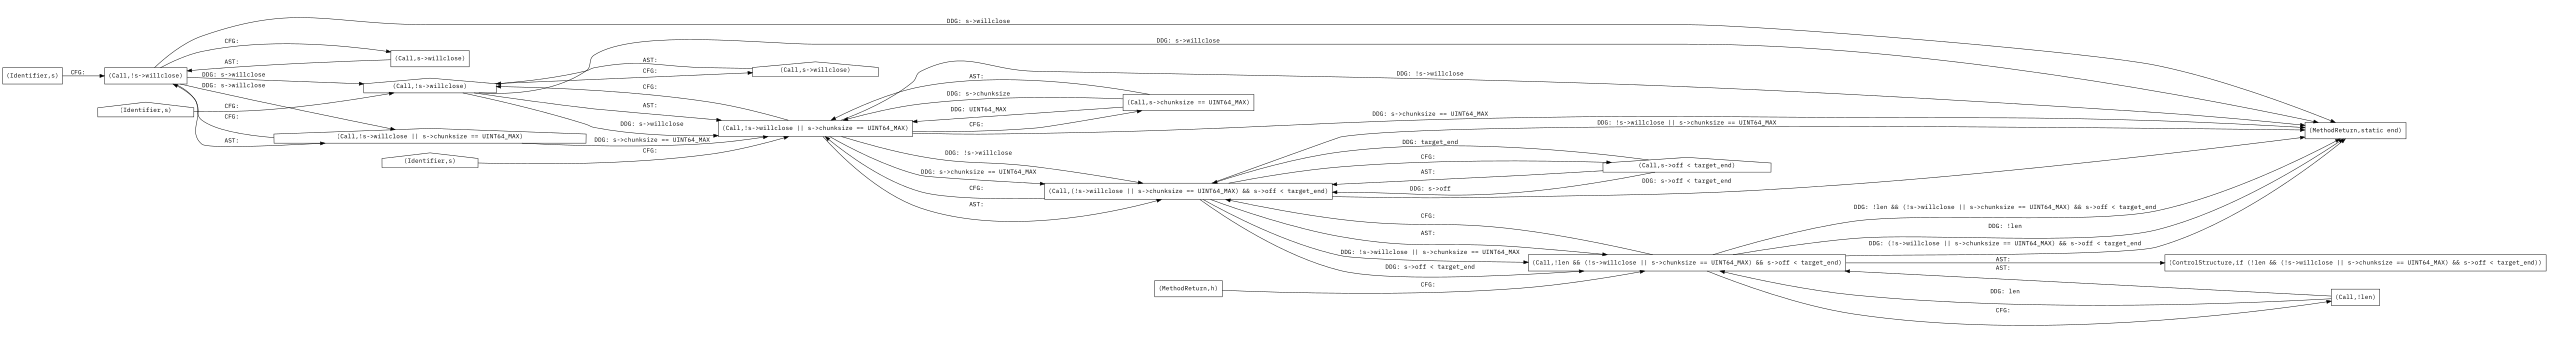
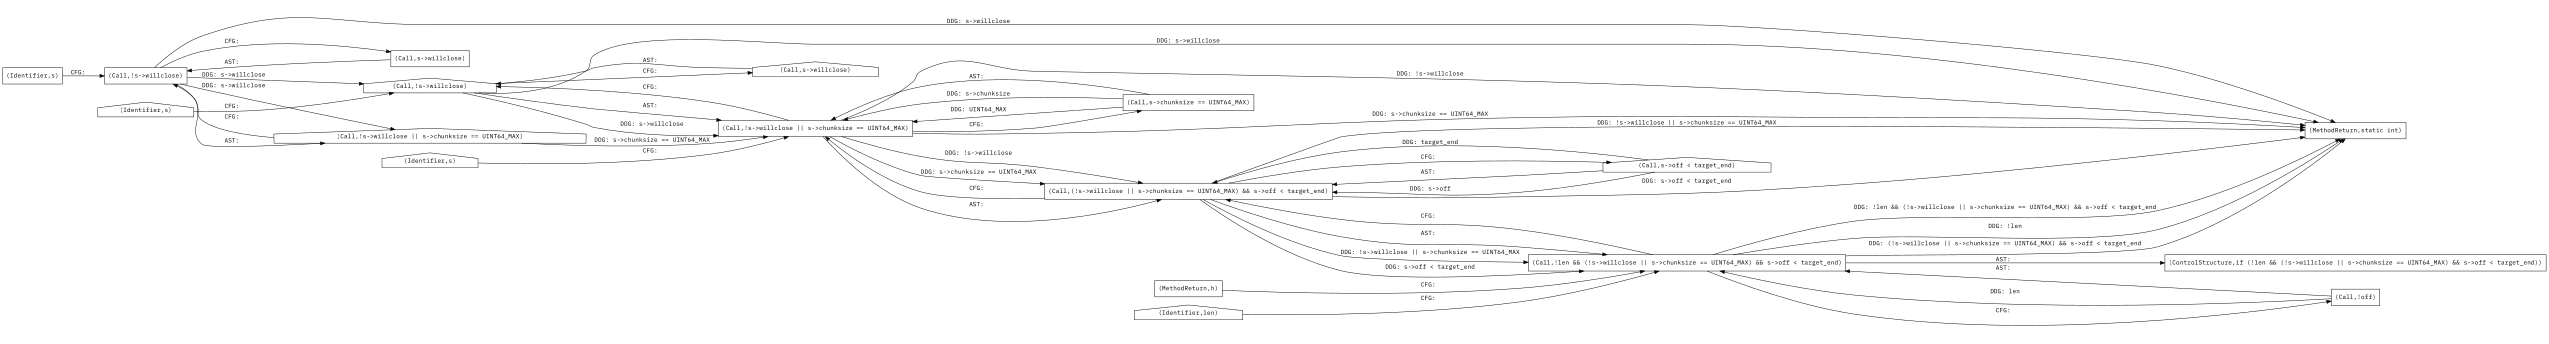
node "(MethodReturn,static end)": label "(MethodReturn,static end)" -> "(MethodReturn,static int)"
node "(Call,!len)": label "(Call,!len)" -> "(Call,!off)"
node "(Identifier,len)": added
